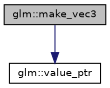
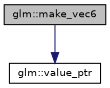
node "glm::make_vec3": label "glm::make_vec3" -> "glm::make_vec6"
